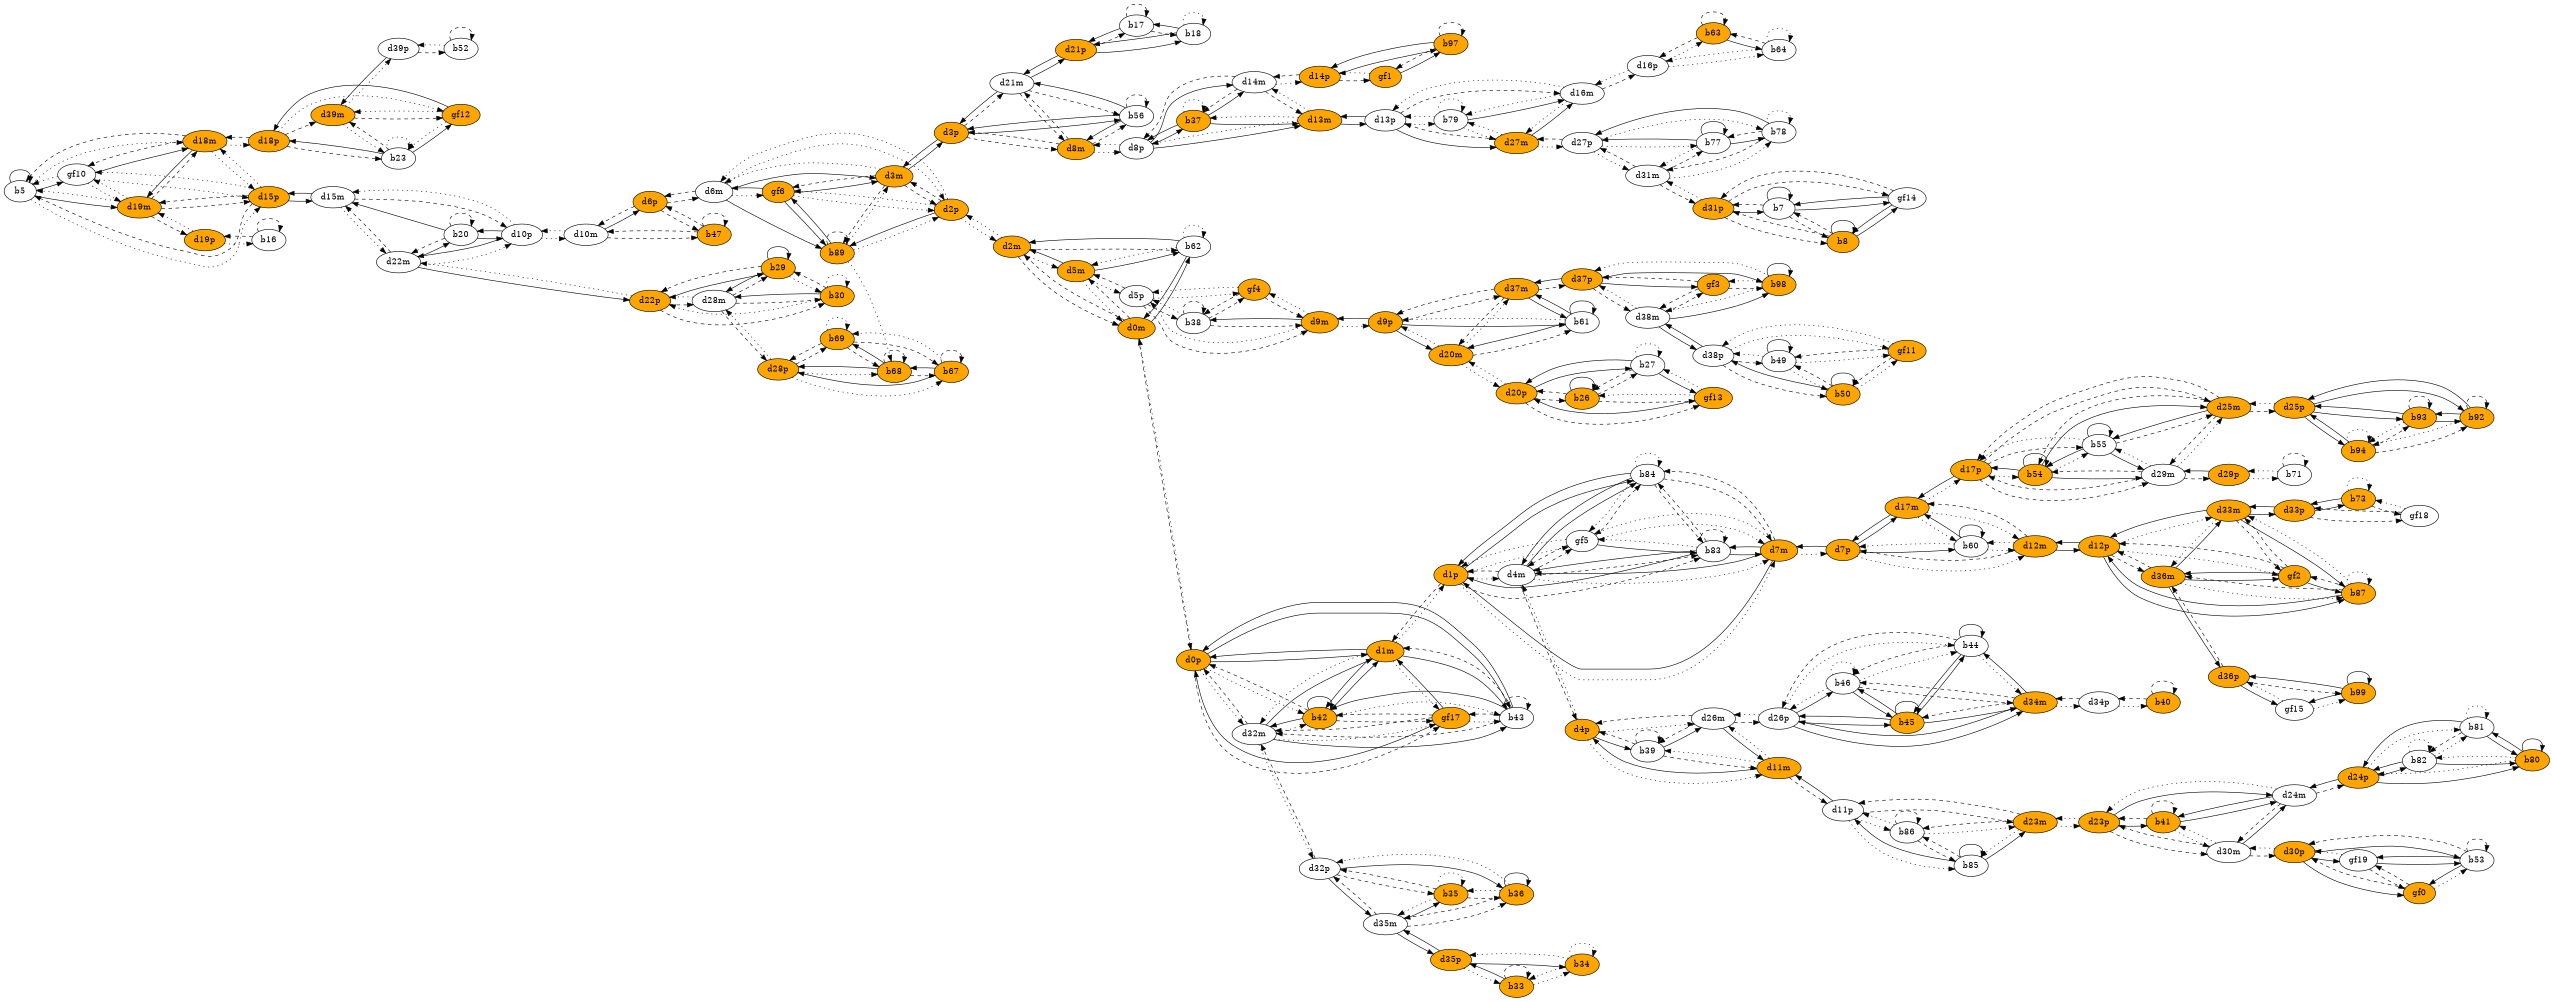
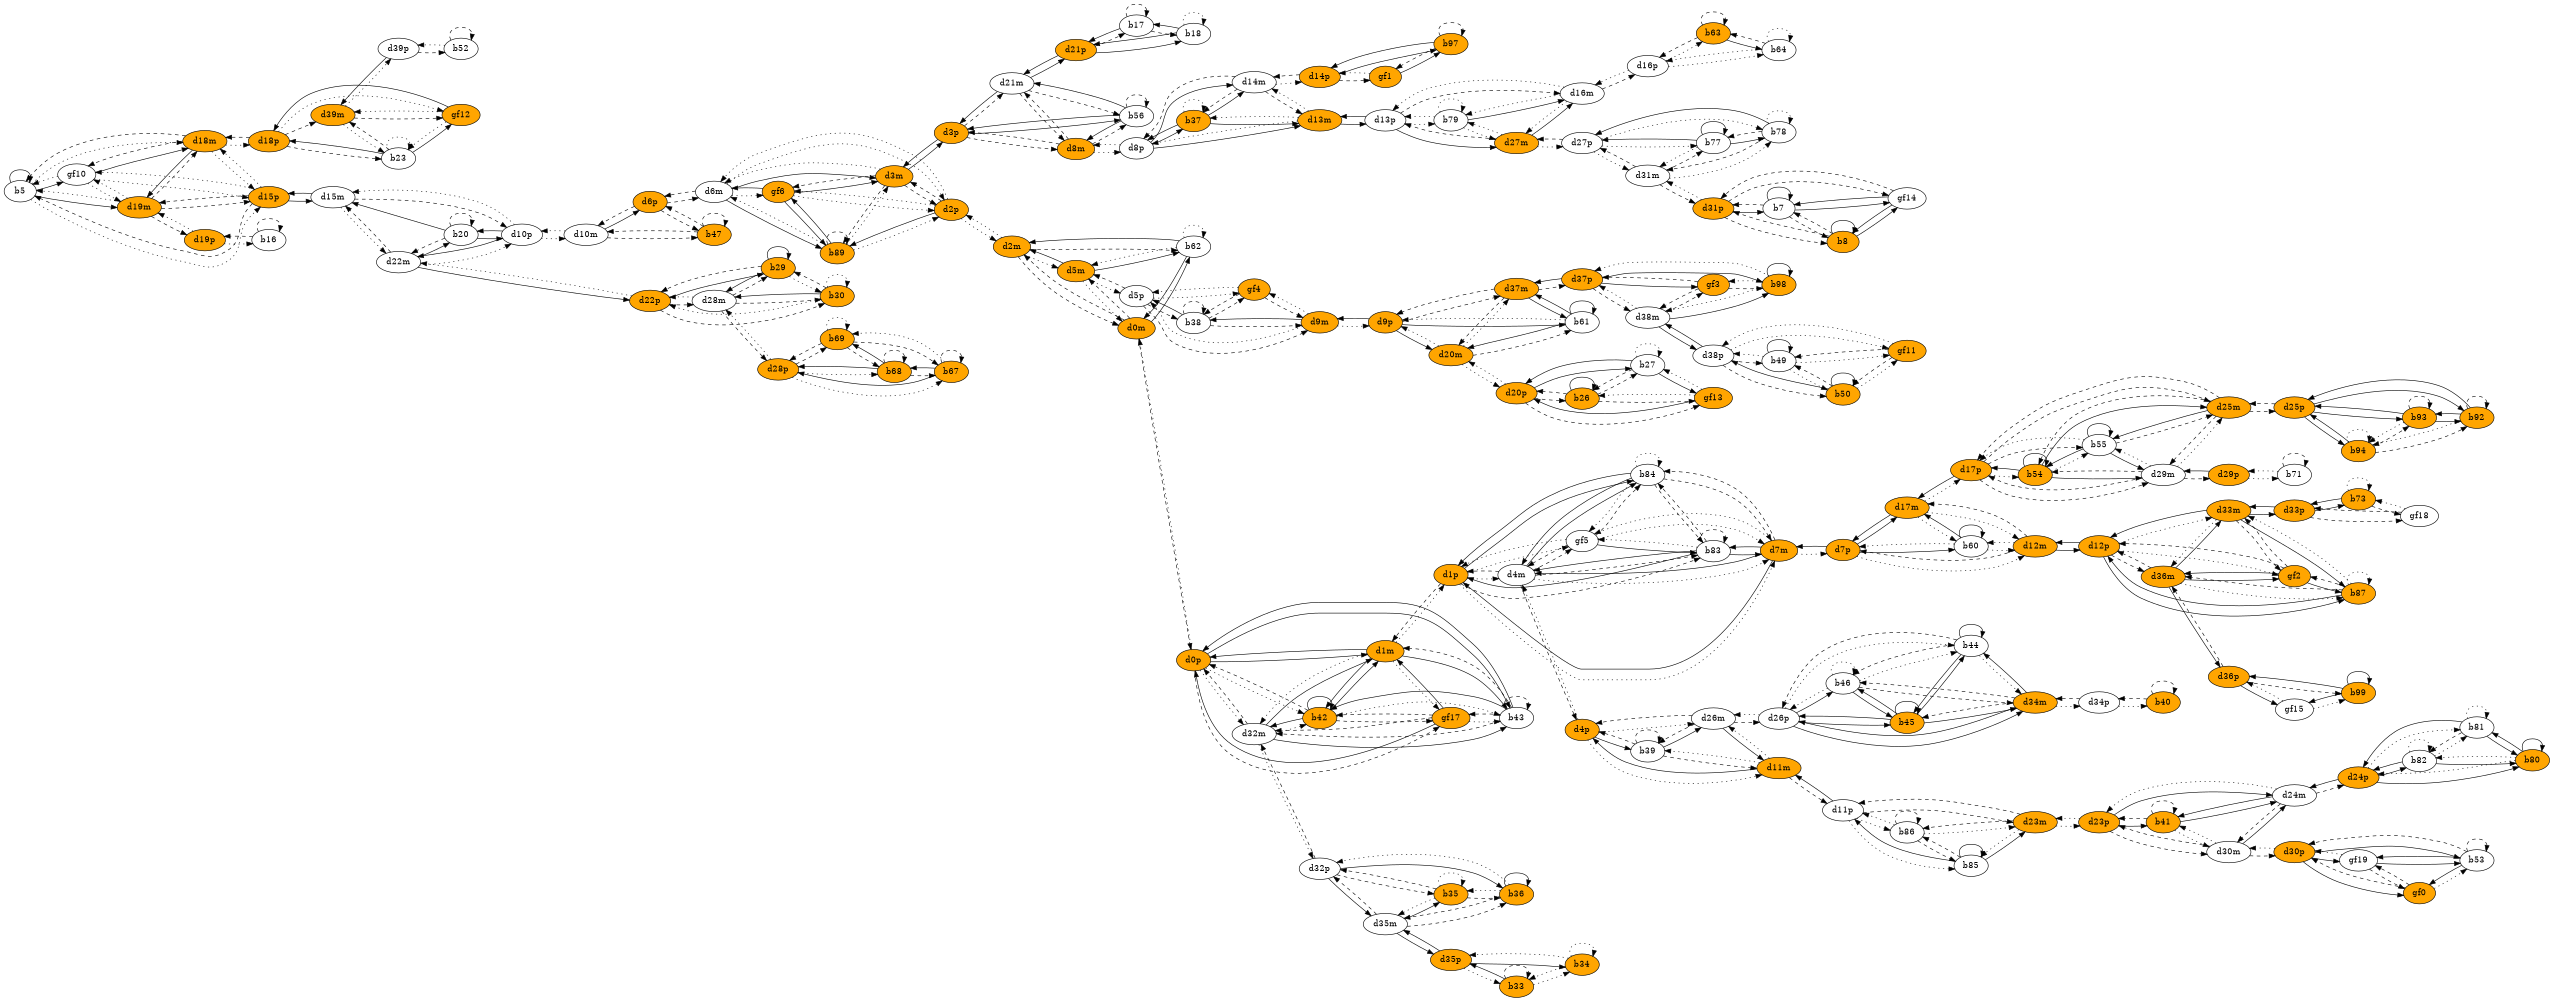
edge "b89" -> "b68": now "b89" -> "d6m"
edge "b38" -> "d5p": style dotted -> solid
edge "d25p" -> "d25m": style dotted -> dashed
edge "d32m" -> "gf17": removed
